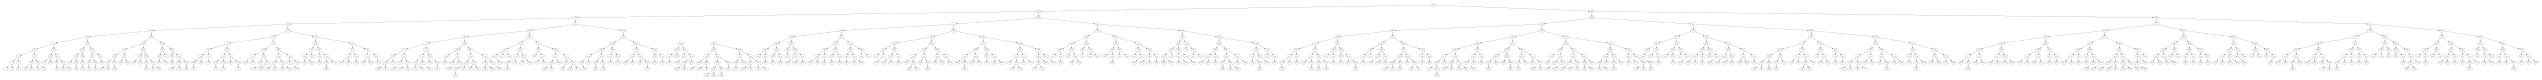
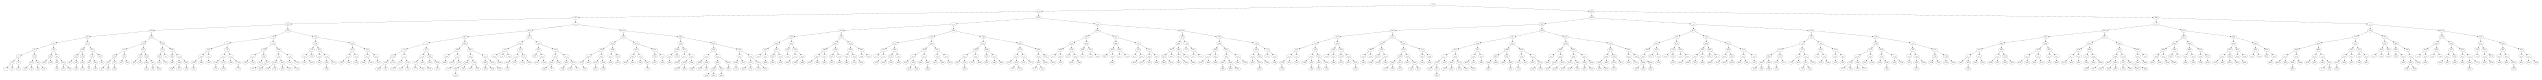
node "2880": added
